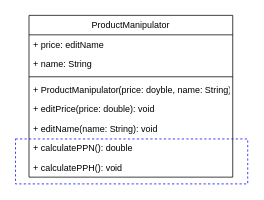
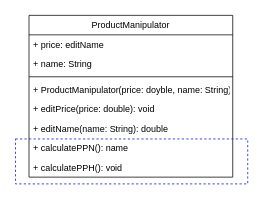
node "+ editName(name: String): void": label "+ editName(name: String): void" -> "+ editName(name: String): double"
node "+ calculatePPN(): double": label "+ calculatePPN(): double" -> "+ calculatePPN(): name"
